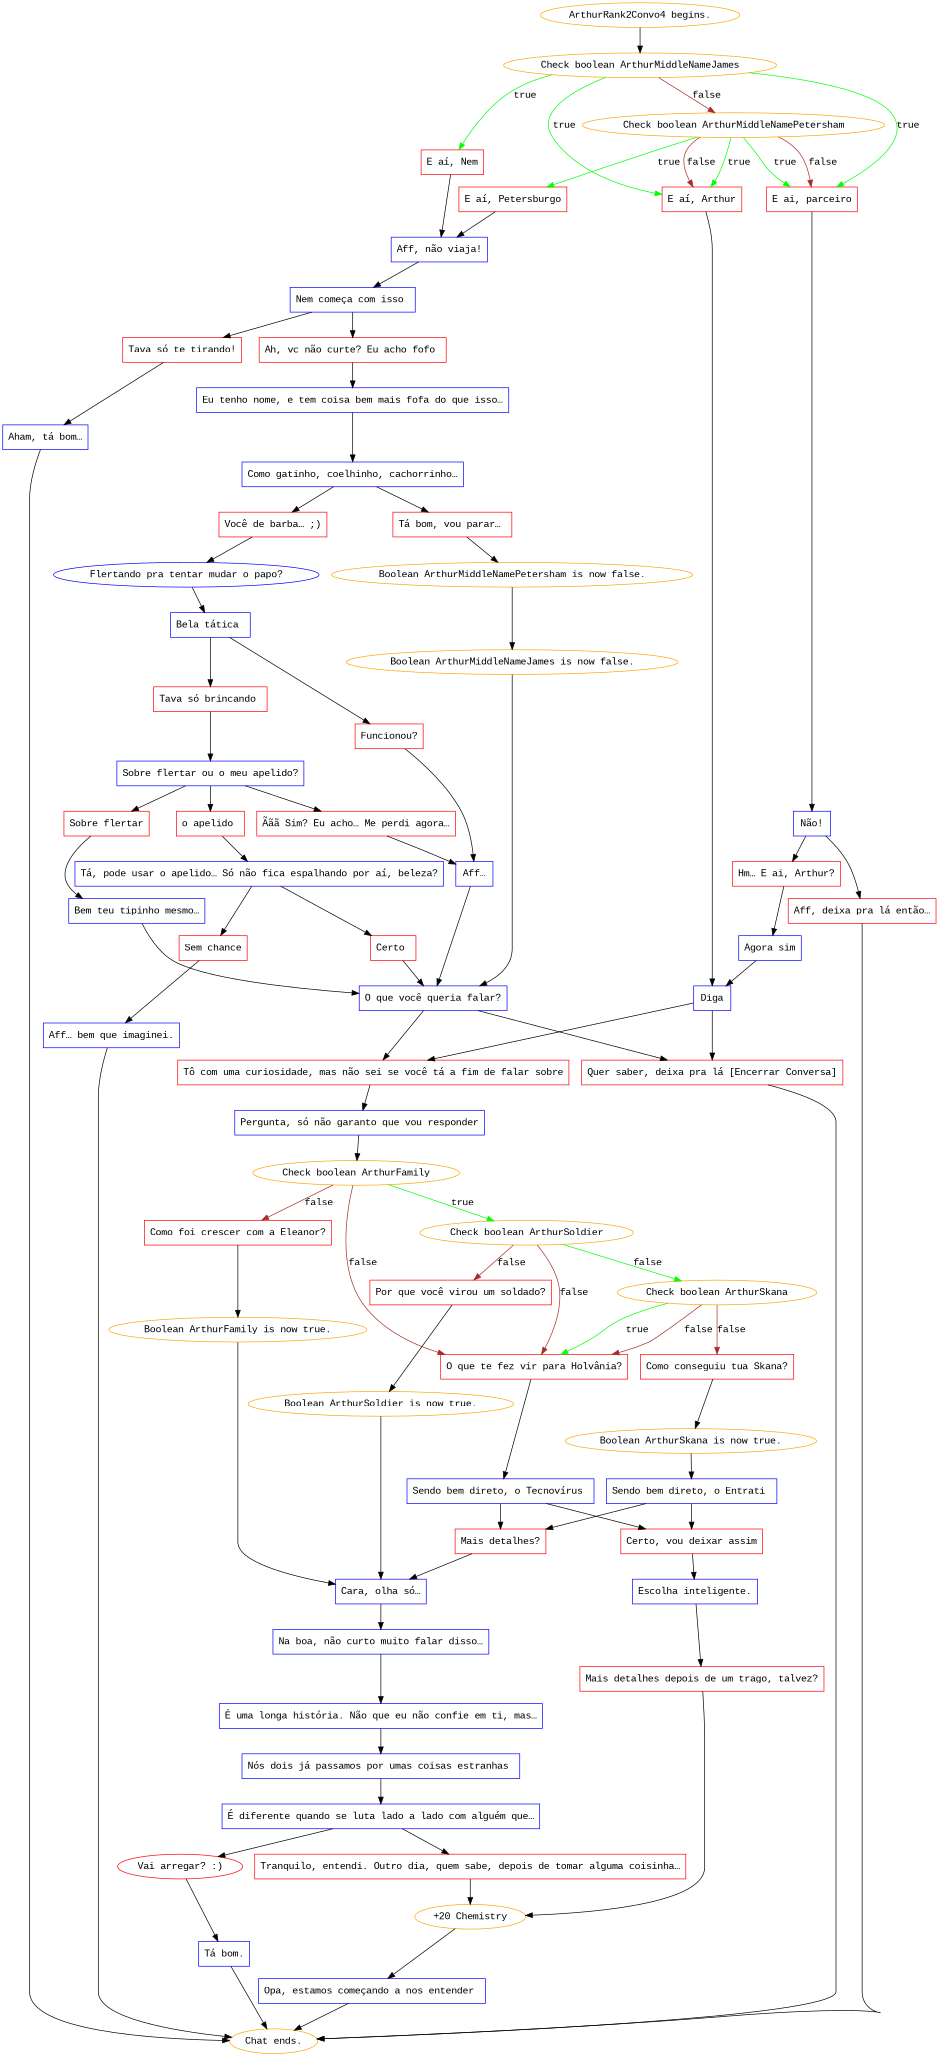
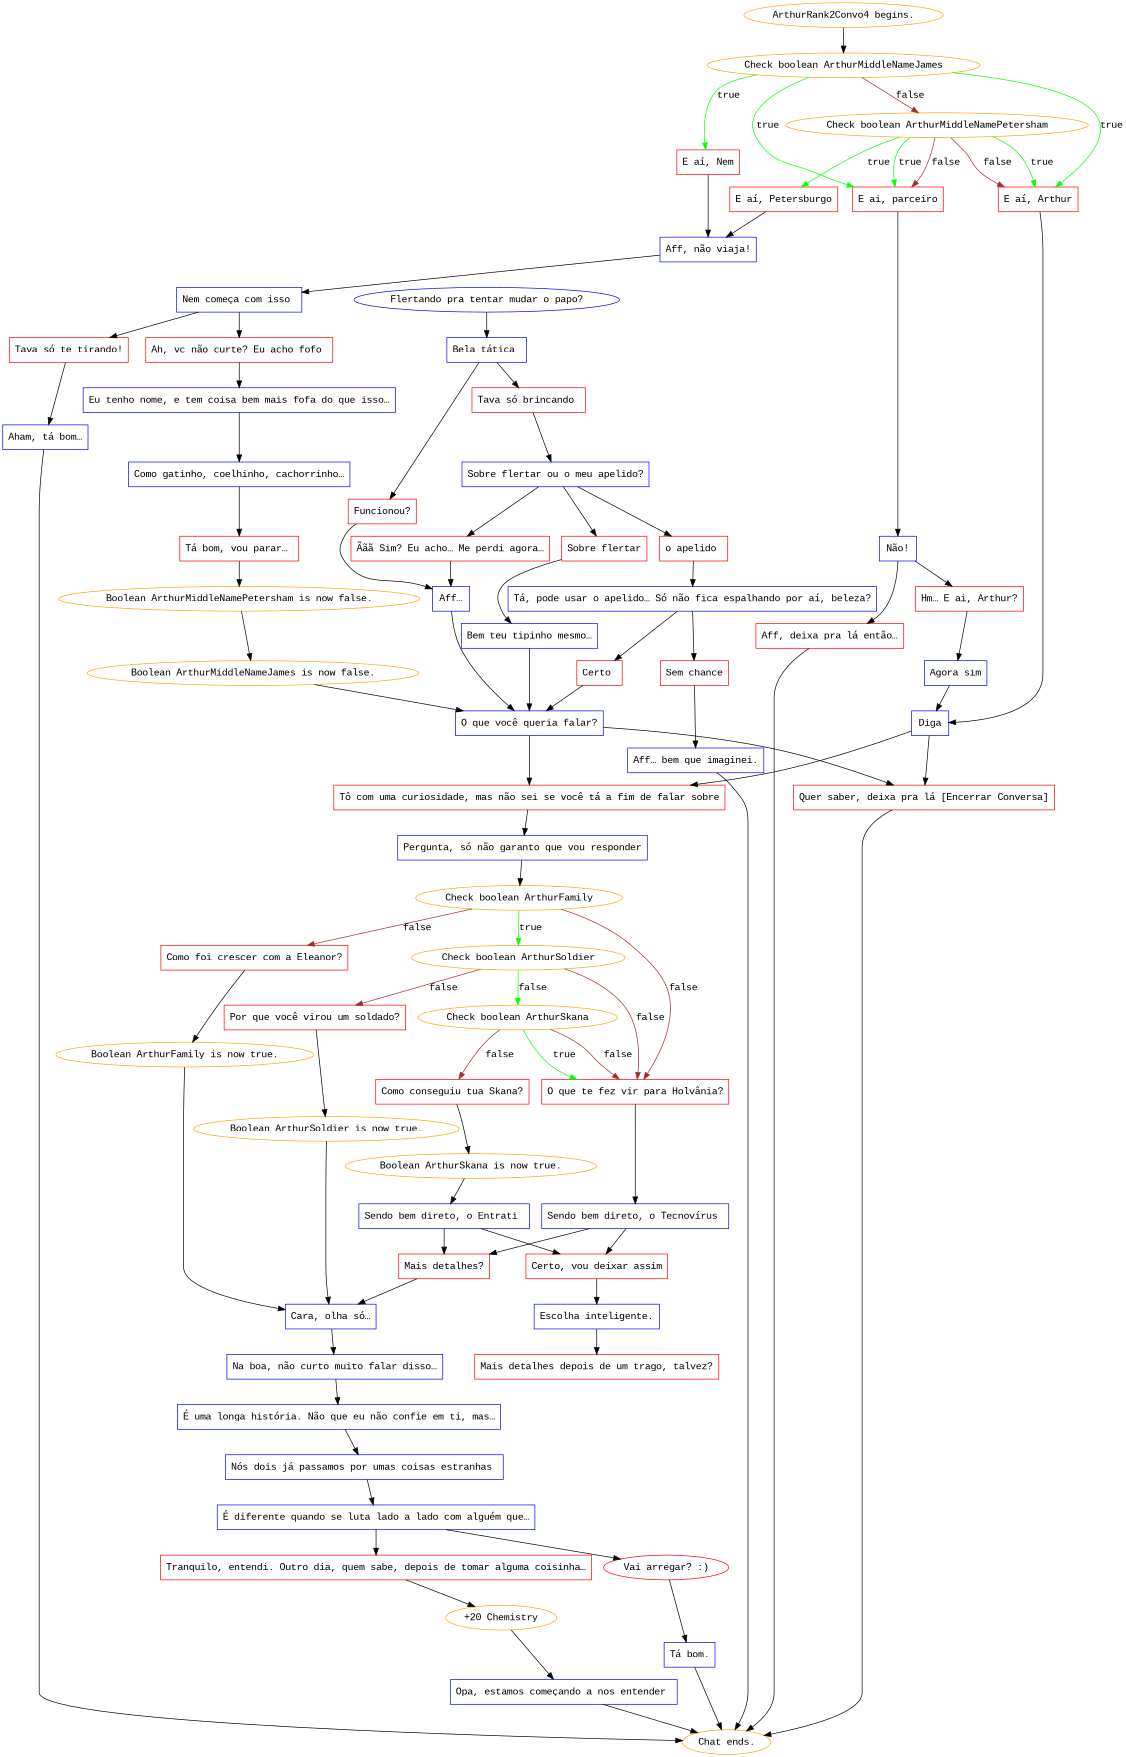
node "Você de barba… ;)": removed
edge "Mais detalhes depois de um trago, talvez?" -> "+20 Chemistry": removed
